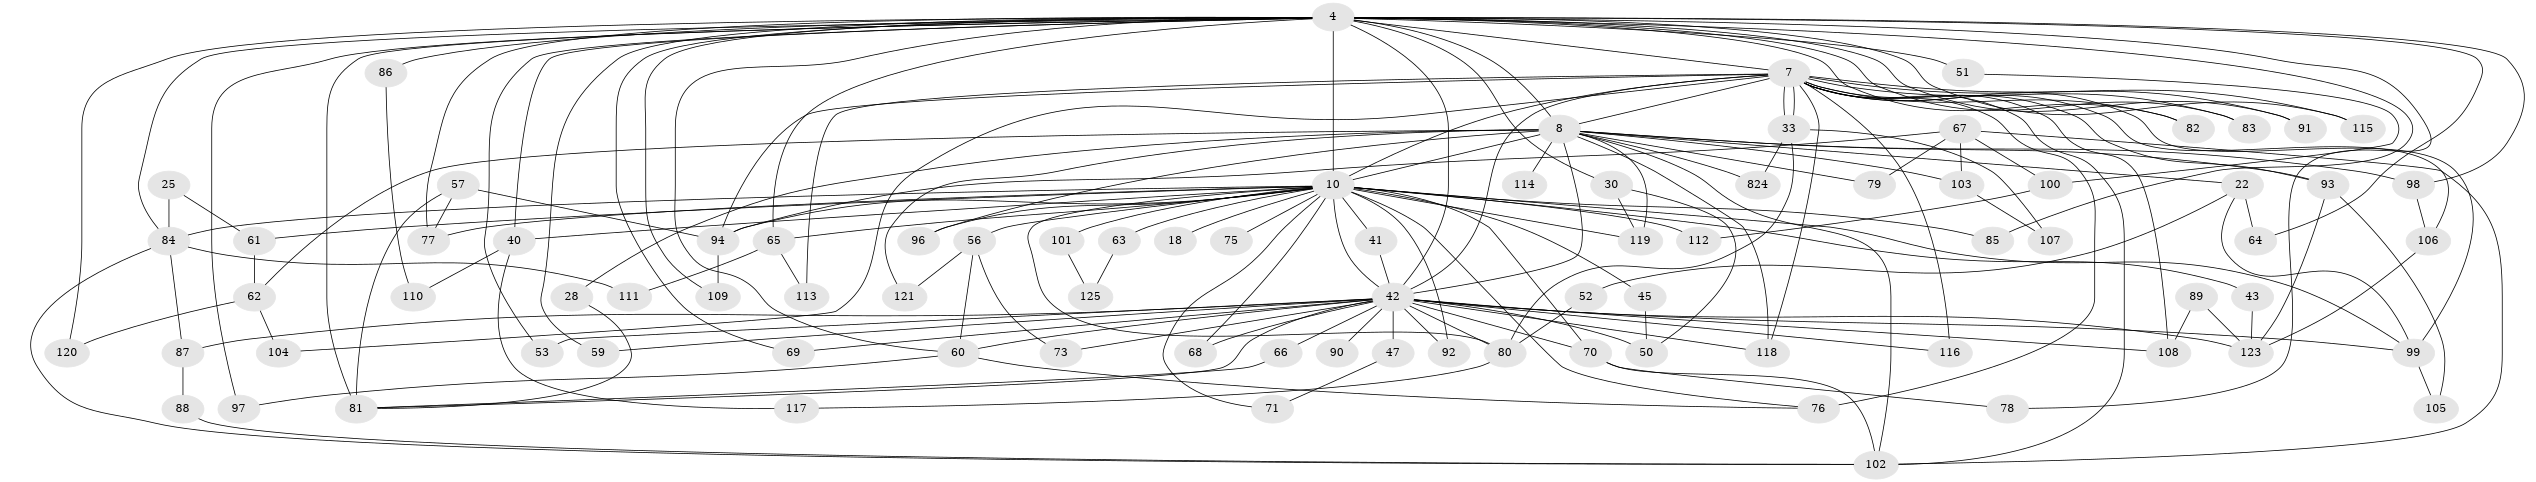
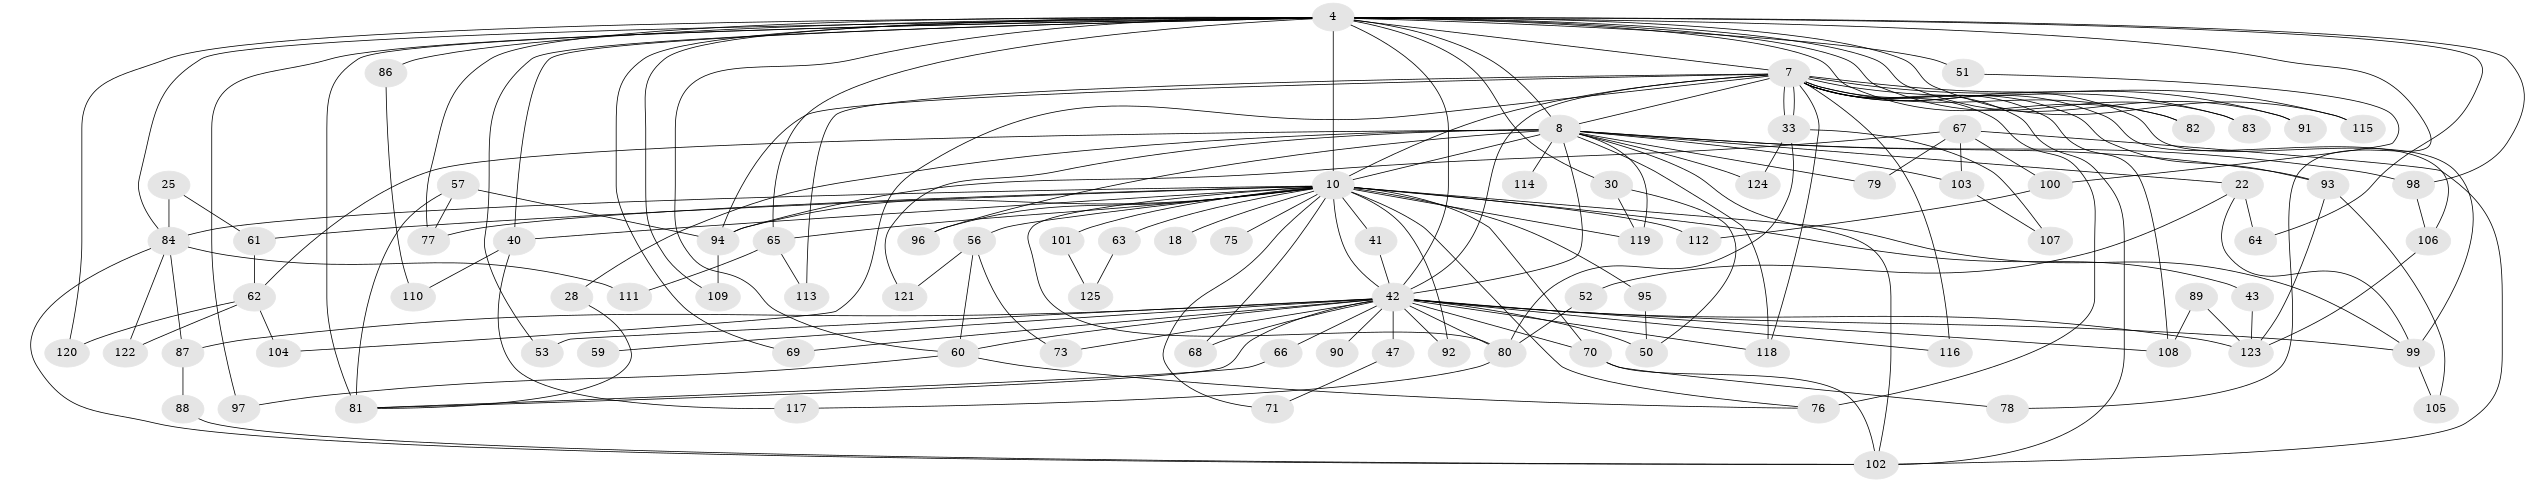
edge "4" -- "59": removed
node "824": label "824" -> "124"
node "85": removed
node "45": label "45" -> "95"
node "122": added
